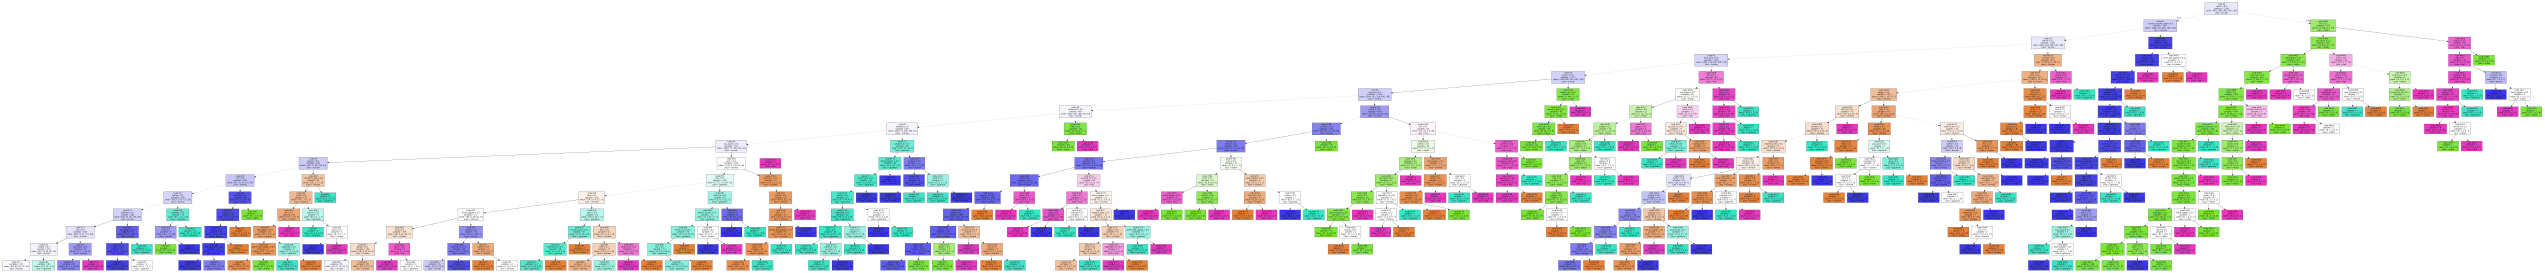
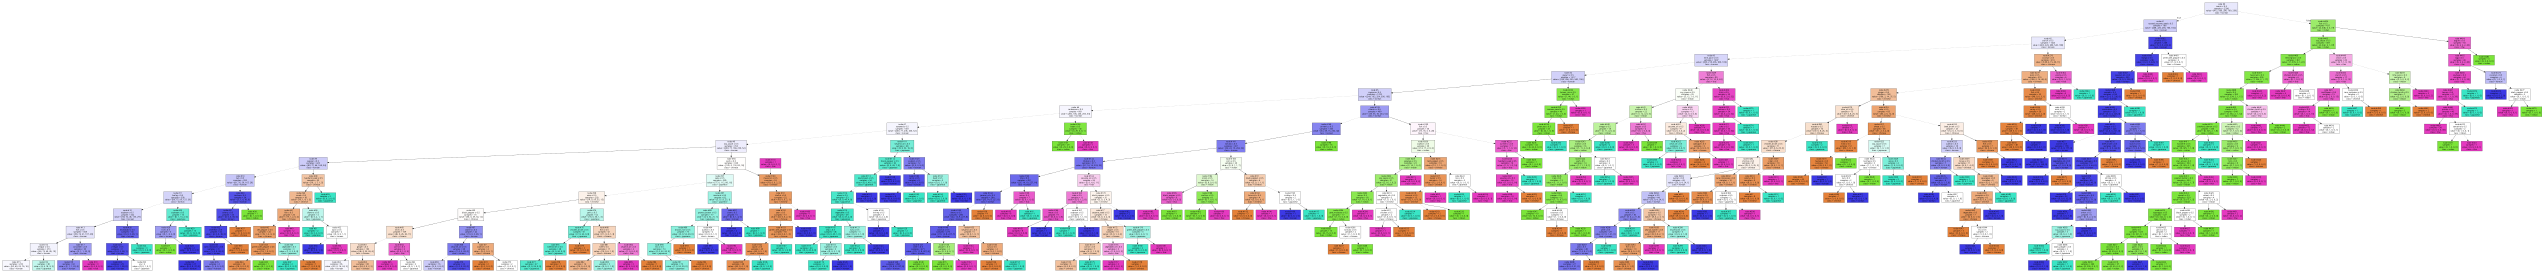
node "node #23": text "samples = 2" -> "soy = 2"
